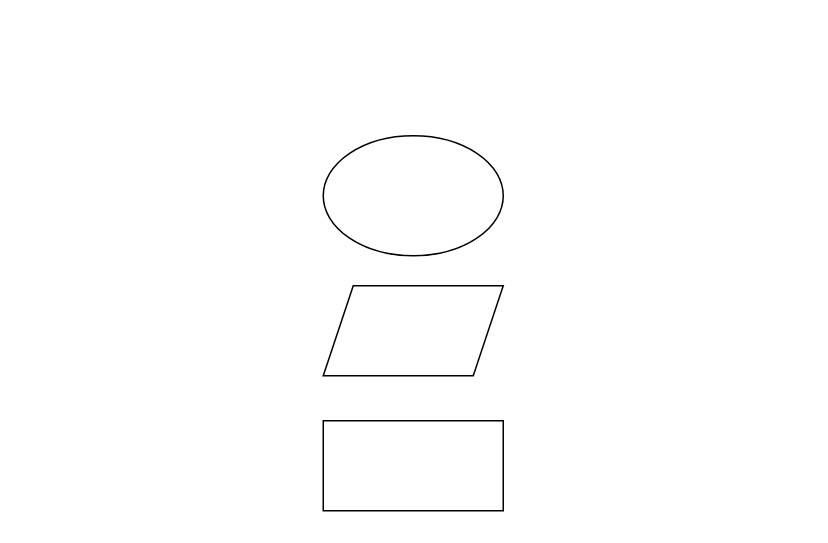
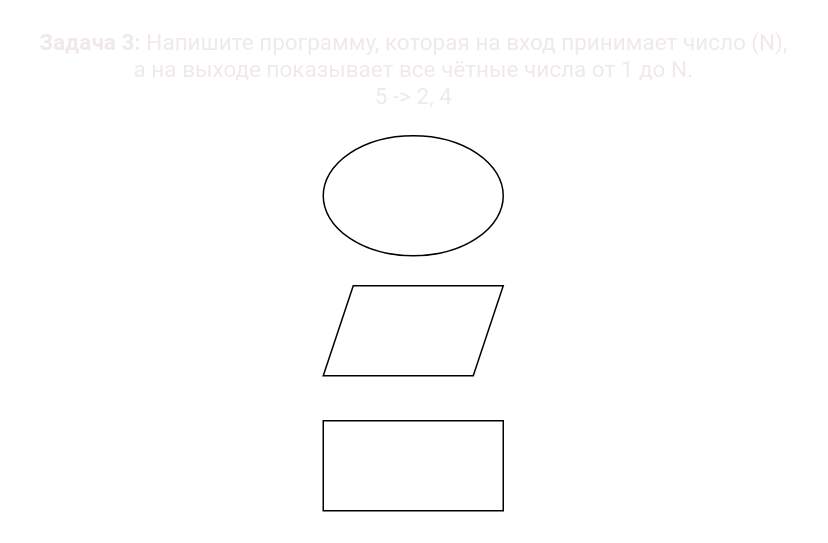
node "Задача 3: Напишите программу, которая на вход принимает число (N), а на выходе показывает все чётные числа от 1 до N. 5 -> 2, 4": added
